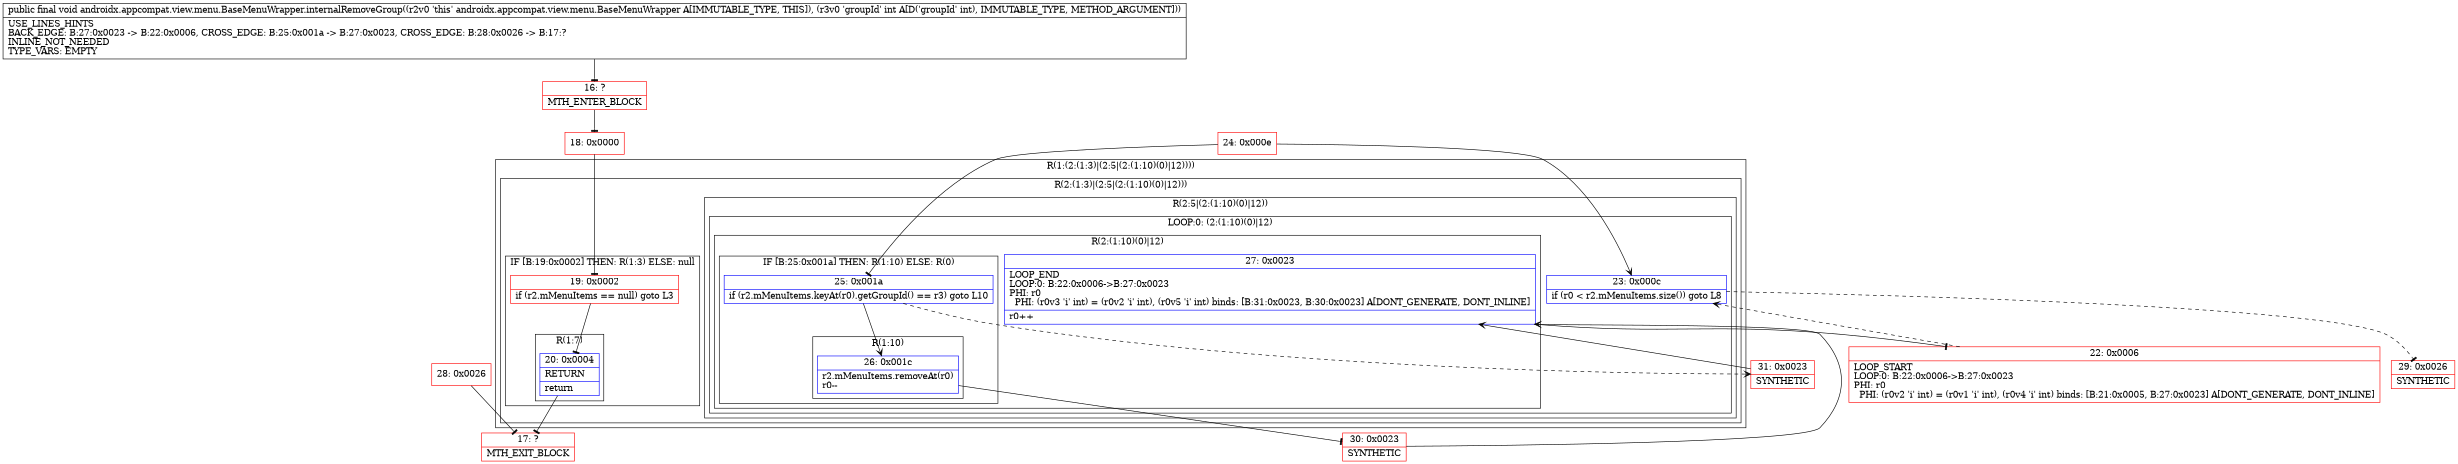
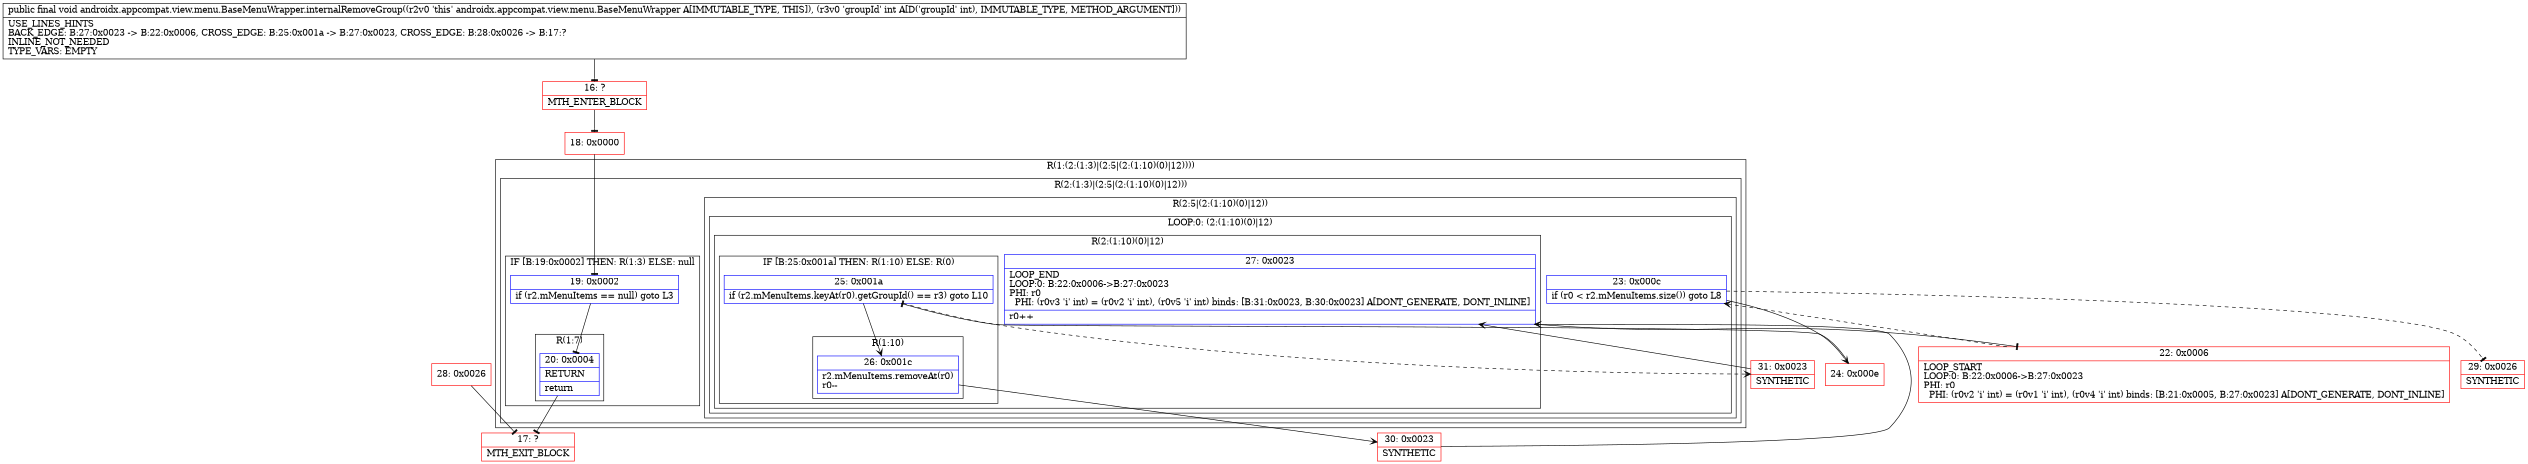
edge "24: 0x000e" -> "23: 0x000c": reversed
node "19: 0x0002": color red -> blue
edge "26: 0x001c" -> "30: 0x0023": arrowhead tee -> vee
